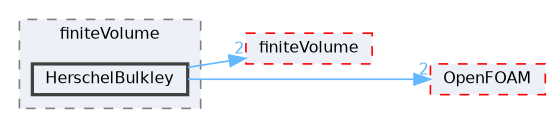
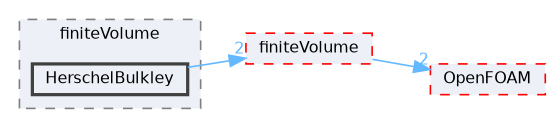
edge "HerschelBulkley" -> "OpenFOAM": now "finiteVolume" -> "OpenFOAM"
